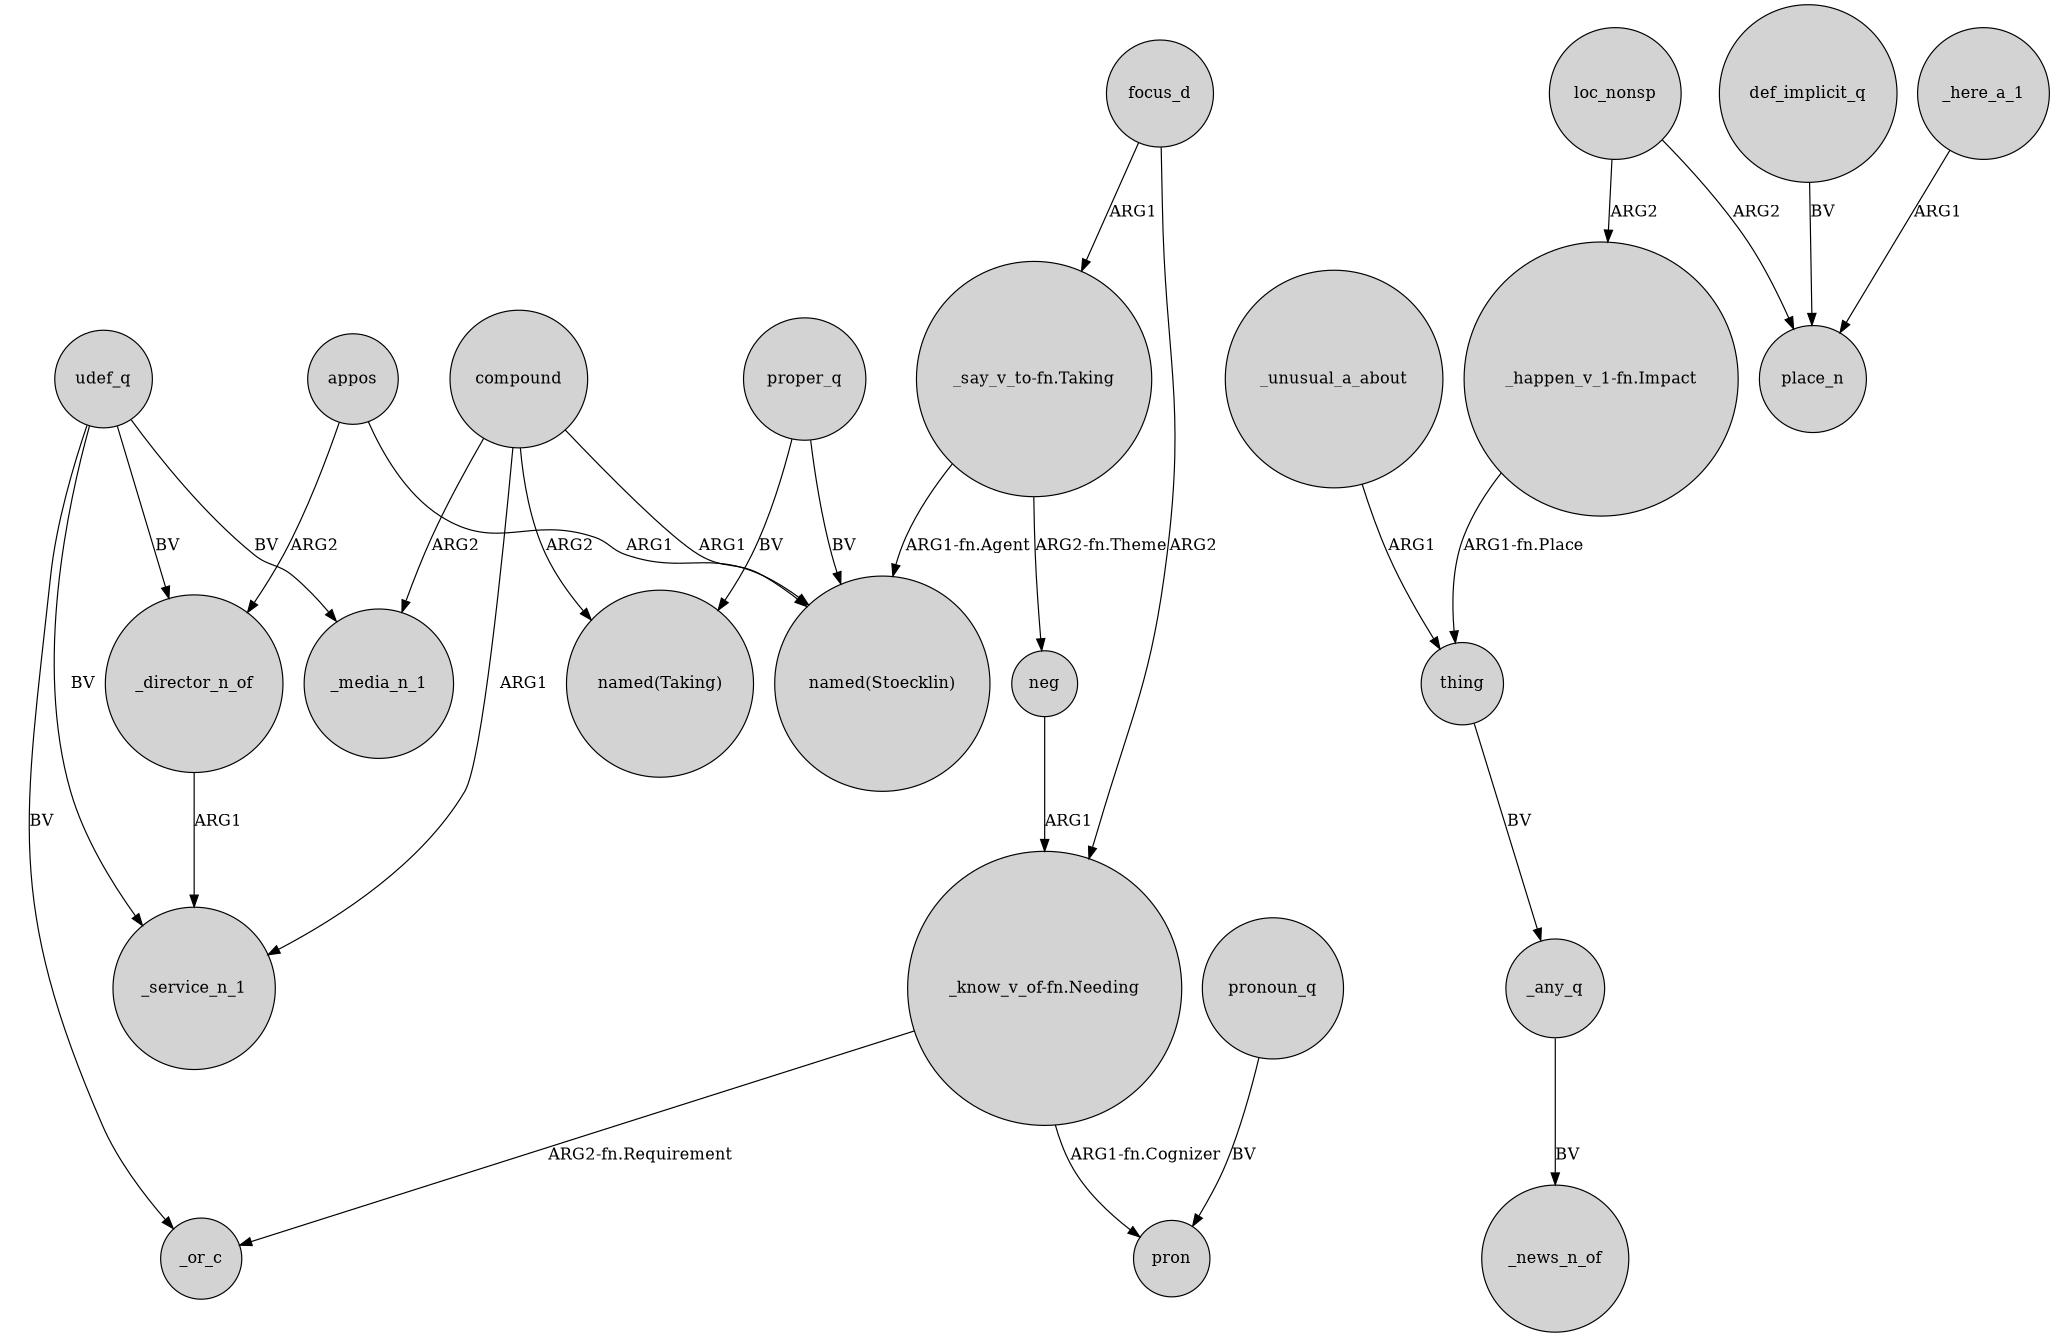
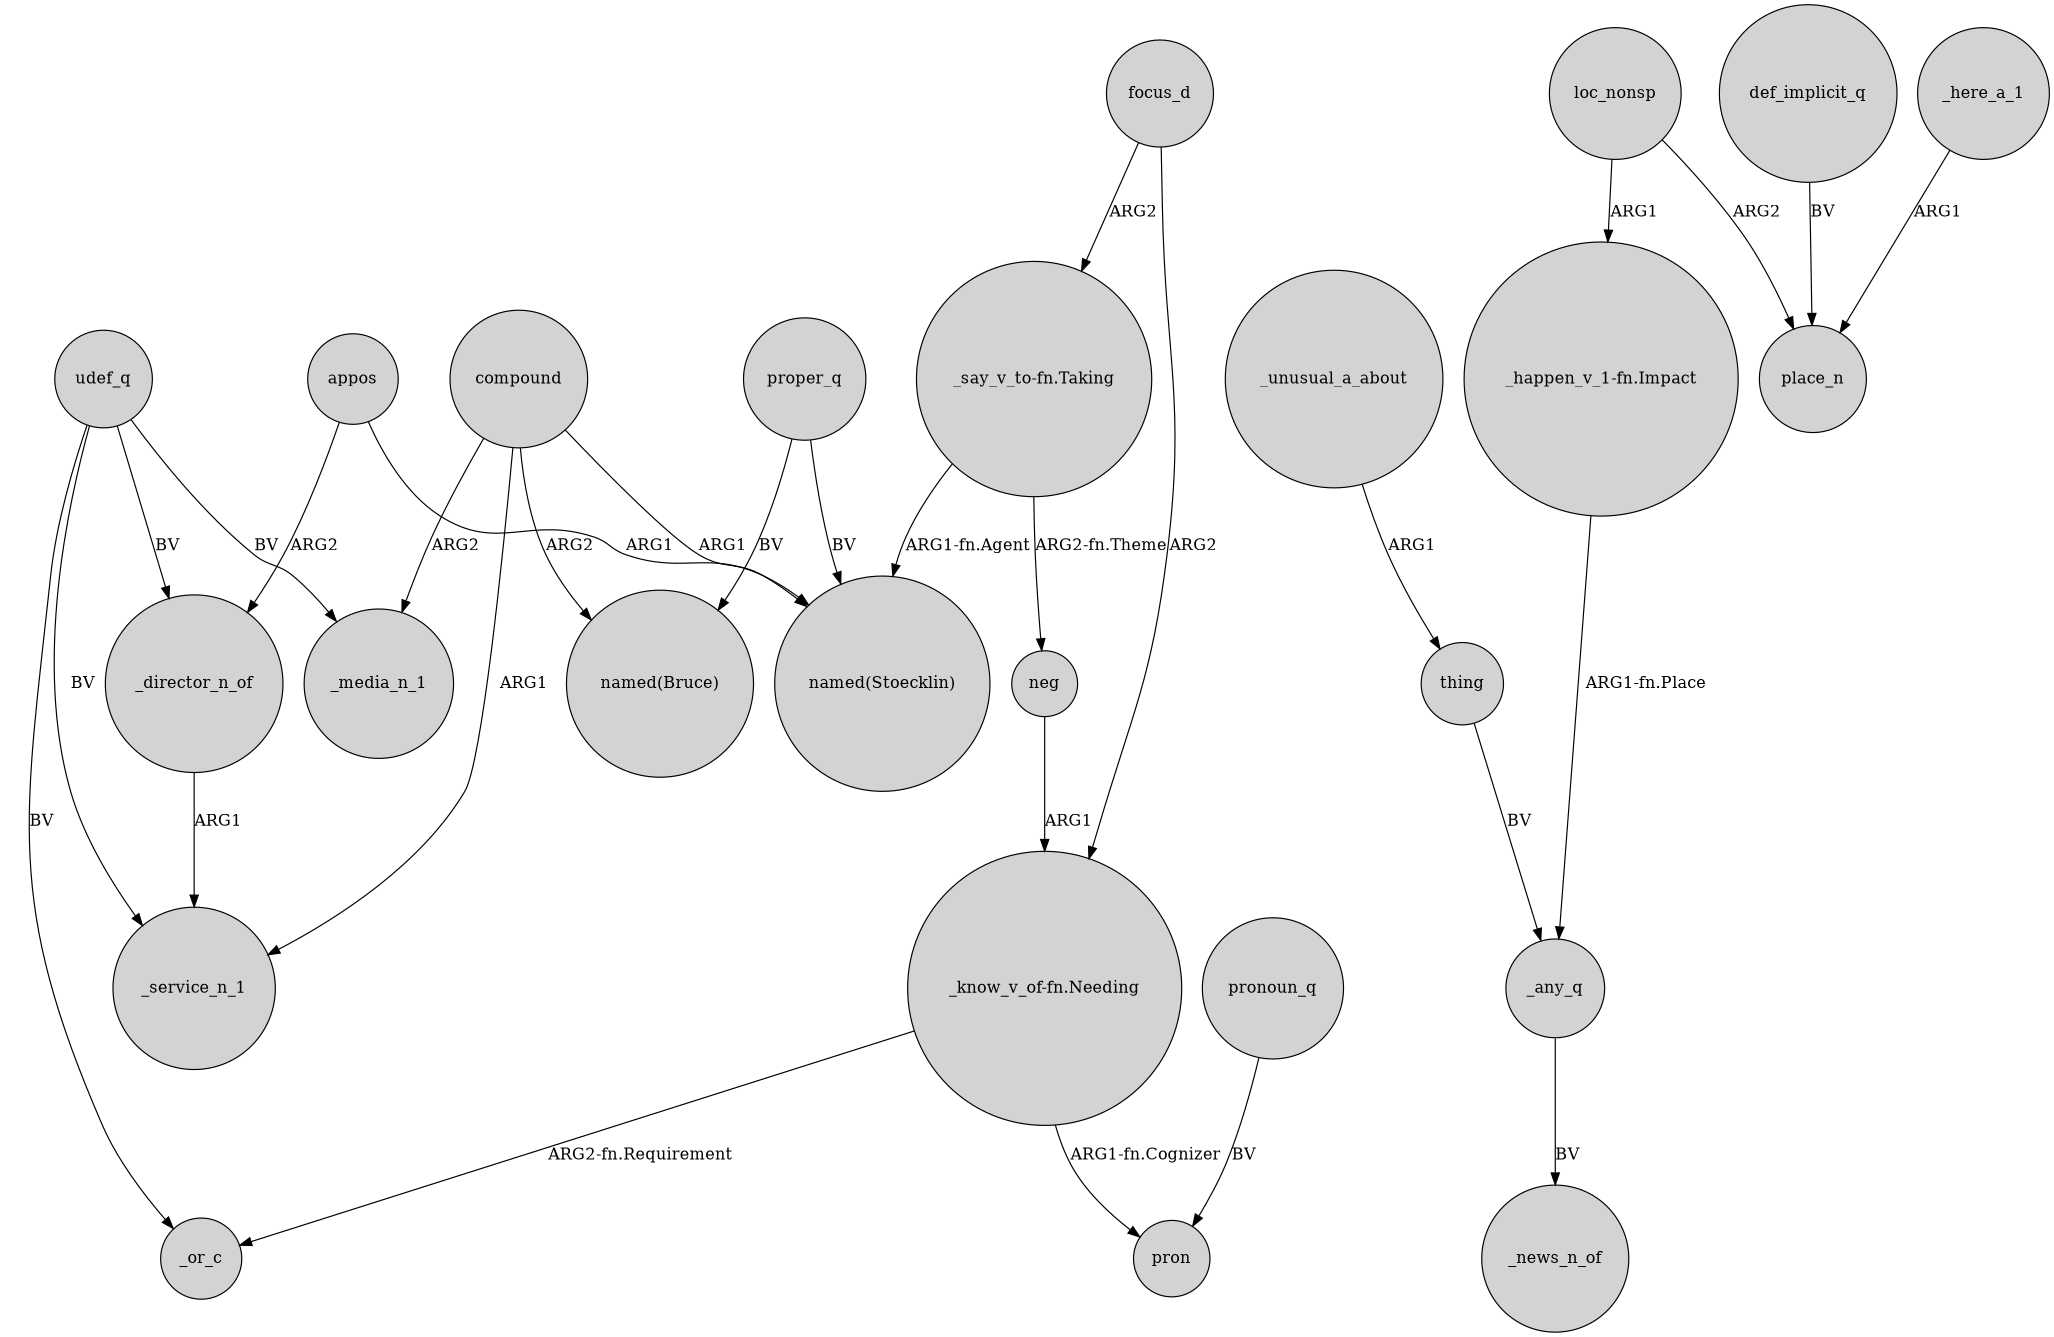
edge "focus_d" -> "_say_v_to-fn.Taking": label "ARG1" -> "ARG2"
edge "loc_nonsp" -> "_happen_v_1-fn.Impact": label "ARG2" -> "ARG1"
edge "_happen_v_1-fn.Impact" -> "thing": now "_happen_v_1-fn.Impact" -> "_any_q"
node "named(Taking)": label "named(Taking)" -> "named(Bruce)"
